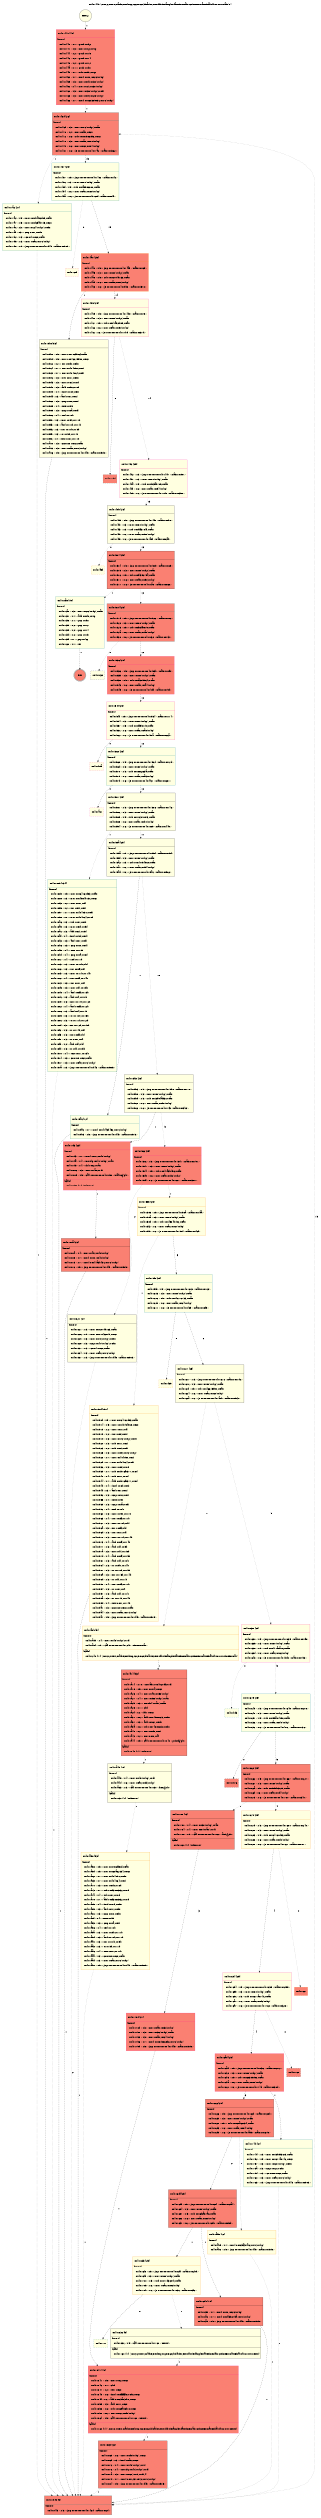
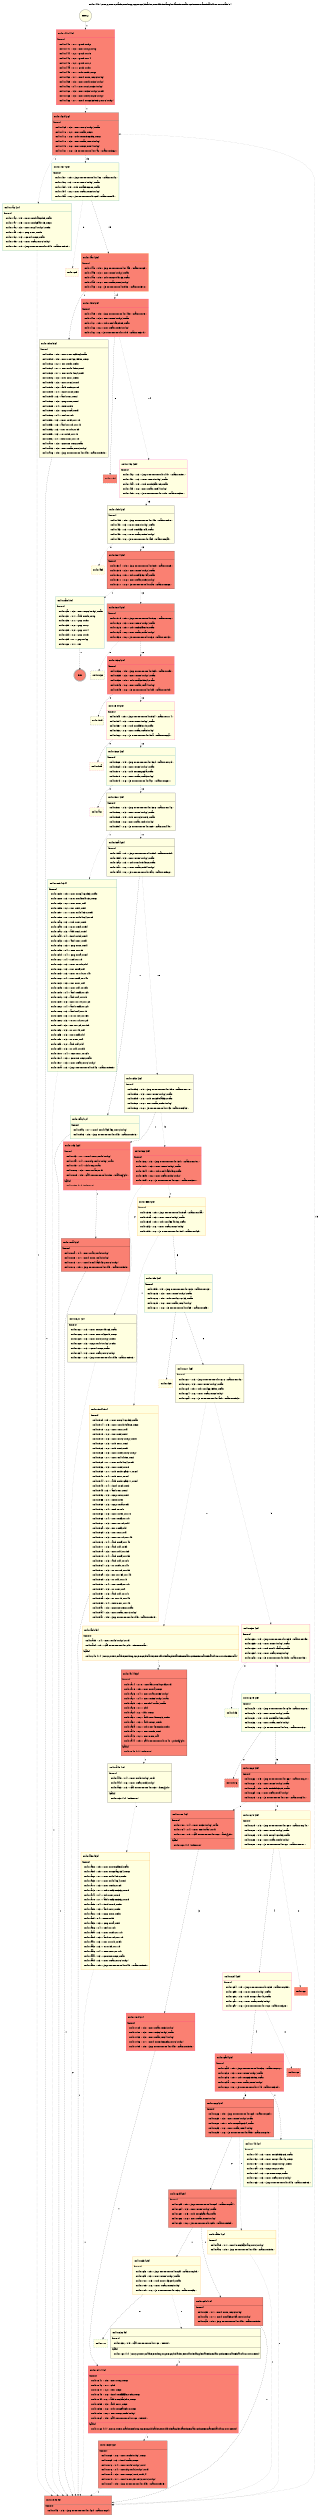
node "0x4014b9 [25]": fillcolor lightyellow -> salmon
node "0x401bdf": added
